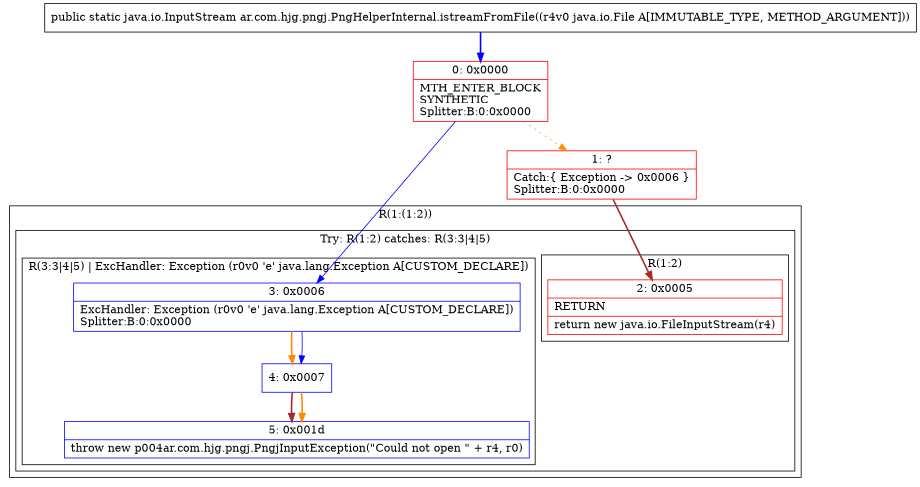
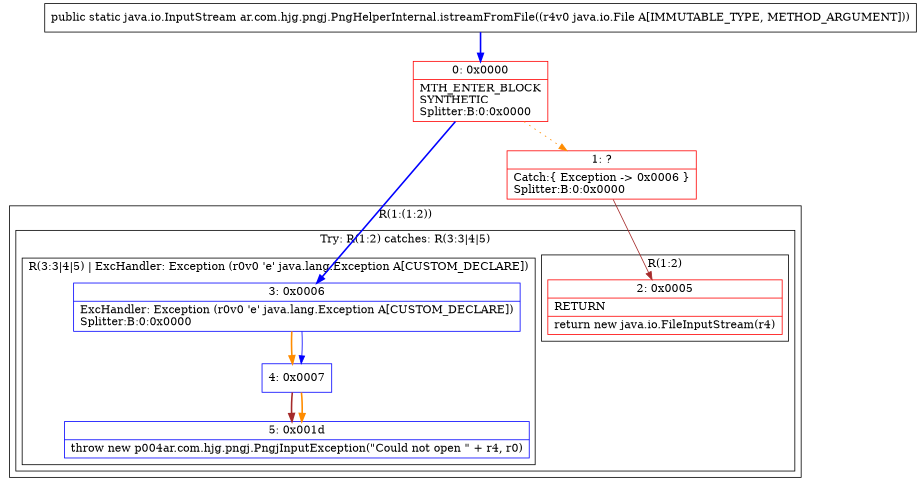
edge "0: 0x0000" -> "3: 0x0006": style solid -> bold
edge "1: ?" -> "2: 0x0005": style bold -> solid
